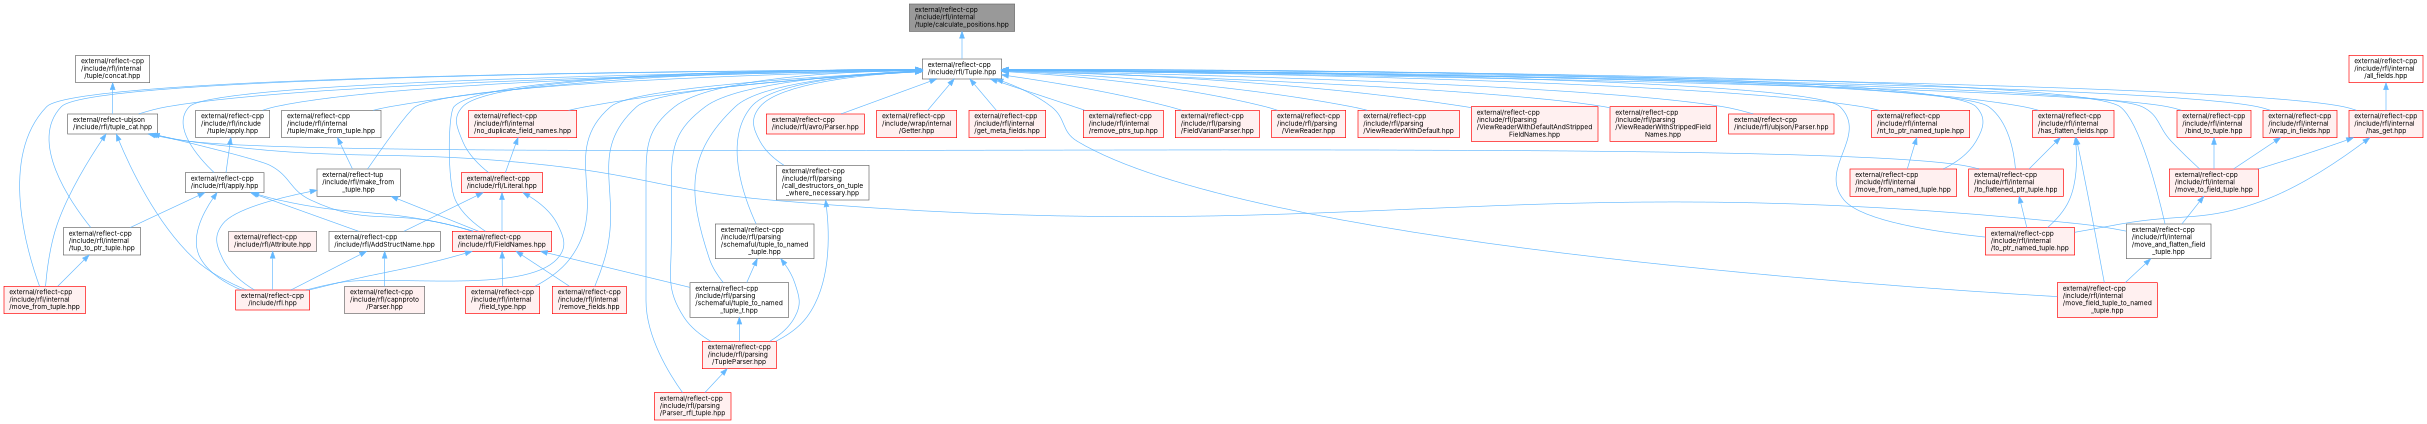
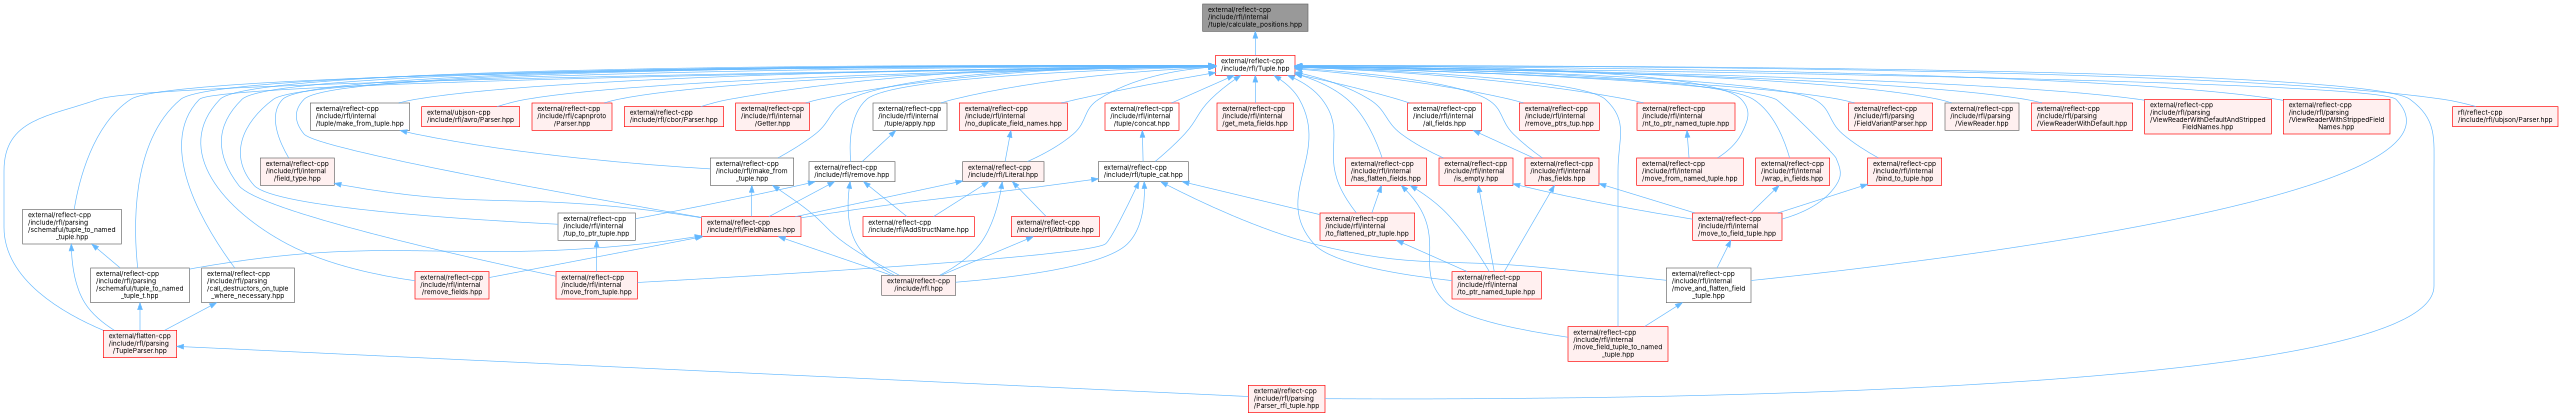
node "external/reflect-cpp /include/rfl/internal /tuple/concat.hpp": color grey40 -> red
node "external/reflect-cpp /include/rfl/Tuple.hpp": color grey40 -> red
edge "external/reflect-cpp /include/rfl/internal /all_fields.hpp" -> "external/reflect-cpp /include/rfl/Tuple.hpp": added
edge "external/reflect-cpp /include/rfl/internal /tuple/concat.hpp" -> "external/reflect-cpp /include/rfl/Tuple.hpp": added
node "external/reflect-cpp /include/rfl/cbor/Parser.hpp": added
node "external/reflect-ubjson /include/rfl/tuple_cat.hpp": label "external/reflect-ubjson /include/rfl/tuple_cat.hpp" -> "external/reflect-cpp /include/rfl/tuple_cat.hpp"
node "external/reflect-cpp /include/rfl/include /tuple/apply.hpp": label "external/reflect-cpp /include/rfl/include /tuple/apply.hpp" -> "external/reflect-cpp /include/rfl/internal /tuple/apply.hpp"
node "external/reflect-cpp /include/rfl/avro/Parser.hpp": label "external/reflect-cpp /include/rfl/avro/Parser.hpp" -> "external/ubjson-cpp /include/rfl/avro/Parser.hpp"
node "external/reflect-cpp /include/wrap/internal /Getter.hpp": label "external/reflect-cpp /include/wrap/internal /Getter.hpp" -> "external/reflect-cpp /include/rfl/internal /Getter.hpp"
node "external/reflect-cpp /include/rfl/parsing /ViewReader.hpp": color red -> grey40
node "external/reflect-cpp /include/rfl/ubjson/Parser.hpp": label "external/reflect-cpp /include/rfl/ubjson/Parser.hpp" -> "rfl/reflect-cpp /include/rfl/ubjson/Parser.hpp"
node "external/reflect-cpp /include/rfl/internal /has_get.hpp": label "external/reflect-cpp /include/rfl/internal /has_get.hpp" -> "external/reflect-cpp /include/rfl/internal /has_fields.hpp"
node "external/reflect-cpp /include/rfl/internal /is_empty.hpp": added
node "external/reflect-cpp /include/rfl/apply.hpp": label "external/reflect-cpp /include/rfl/apply.hpp" -> "external/reflect-cpp /include/rfl/remove.hpp"
node "external/reflect-tup /include/rfl/make_from _tuple.hpp": label "external/reflect-tup /include/rfl/make_from _tuple.hpp" -> "external/reflect-cpp /include/rfl/make_from _tuple.hpp"
node "external/reflect-cpp /include/rfl/Literal.hpp": color red -> grey40
edge "external/reflect-cpp /include/rfl/Attribute.hpp" -> "external/reflect-cpp /include/rfl/Literal.hpp": added
node "external/reflect-cpp /include/rfl/Attribute.hpp": color grey40 -> red
node "external/reflect-cpp /include/rfl/AddStructName.hpp": color grey40 -> red
edge "external/reflect-cpp /include/rfl/capnproto /Parser.hpp" -> "external/reflect-cpp /include/rfl/AddStructName.hpp": now "external/reflect-cpp /include/rfl/capnproto /Parser.hpp" -> "external/reflect-cpp /include/rfl/Tuple.hpp"
edge "external/reflect-cpp /include/rfl.hpp" -> "external/reflect-cpp /include/rfl/AddStructName.hpp": removed
edge "external/reflect-cpp /include/rfl/internal /field_type.hpp" -> "external/reflect-cpp /include/rfl/FieldNames.hpp": reversed
node "external/reflect-cpp /include/rfl.hpp": color red -> grey40
node "external/reflect-cpp /include/rfl/capnproto /Parser.hpp": color grey40 -> red
node "external/reflect-cpp /include/rfl/internal /field_type.hpp": color red -> grey40
node "external/reflect-cpp /include/rfl/parsing /TupleParser.hpp": label "external/reflect-cpp /include/rfl/parsing /TupleParser.hpp" -> "external/flatten-cpp /include/rfl/parsing /TupleParser.hpp"
